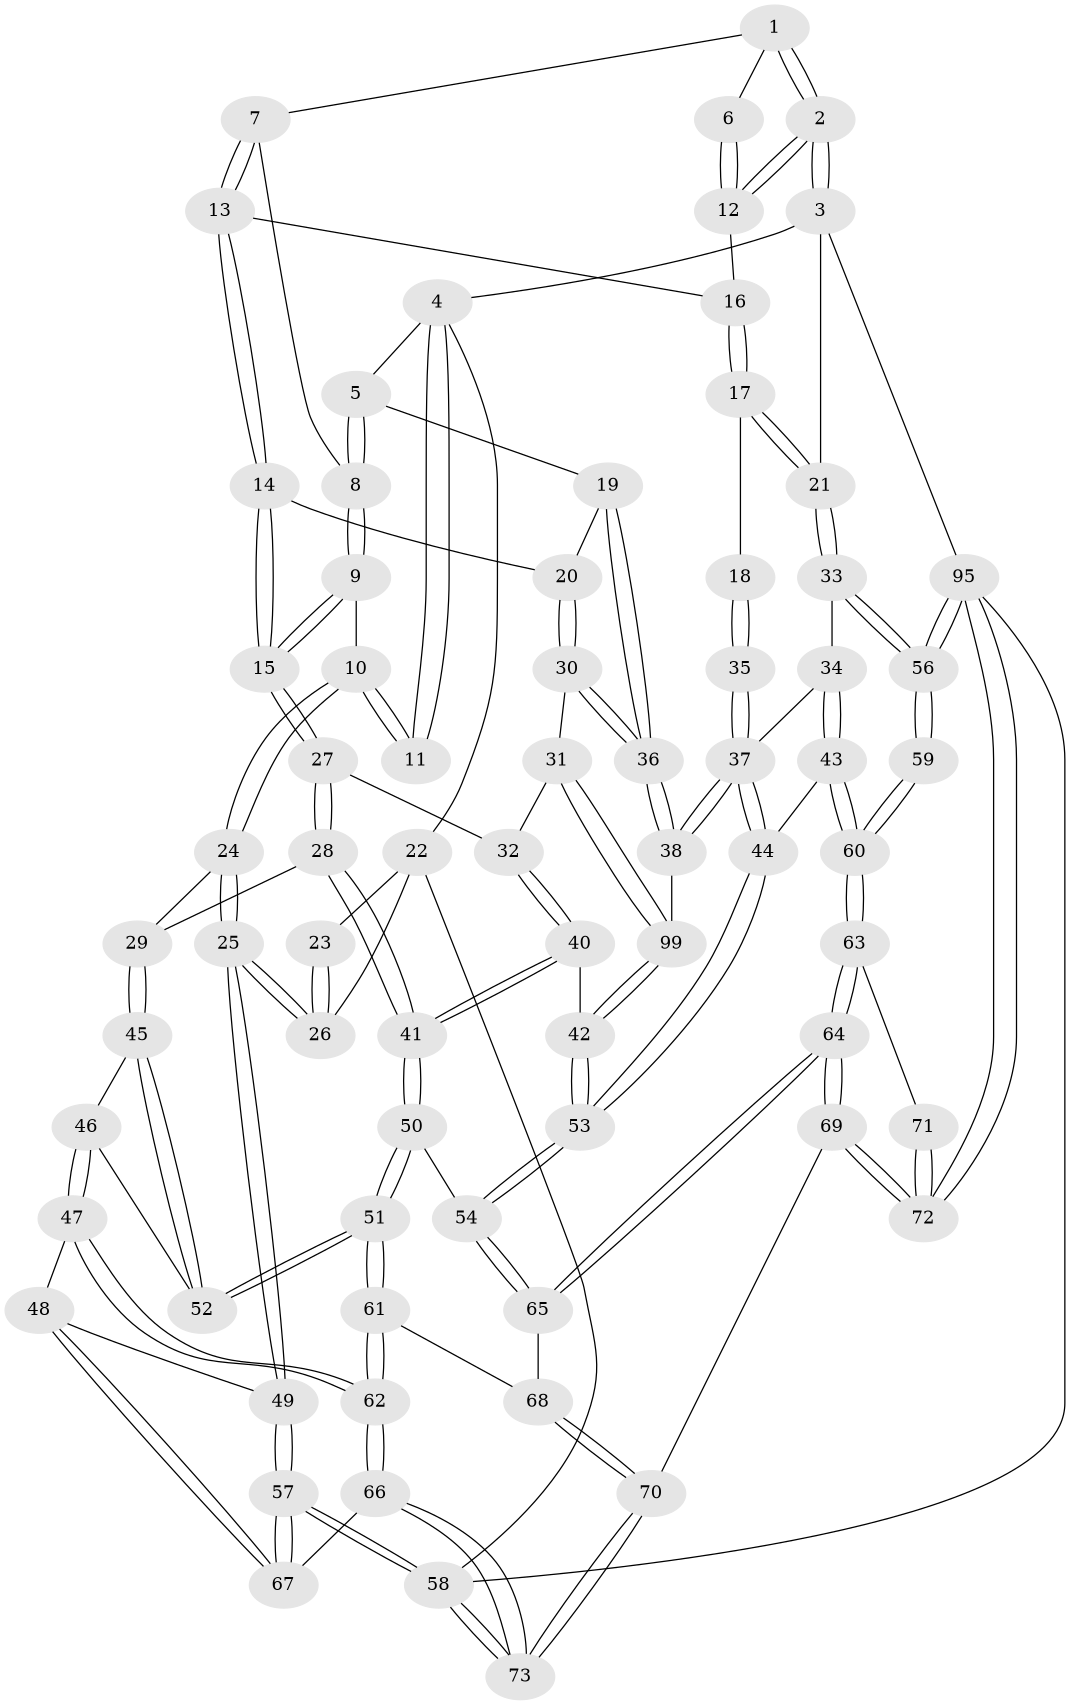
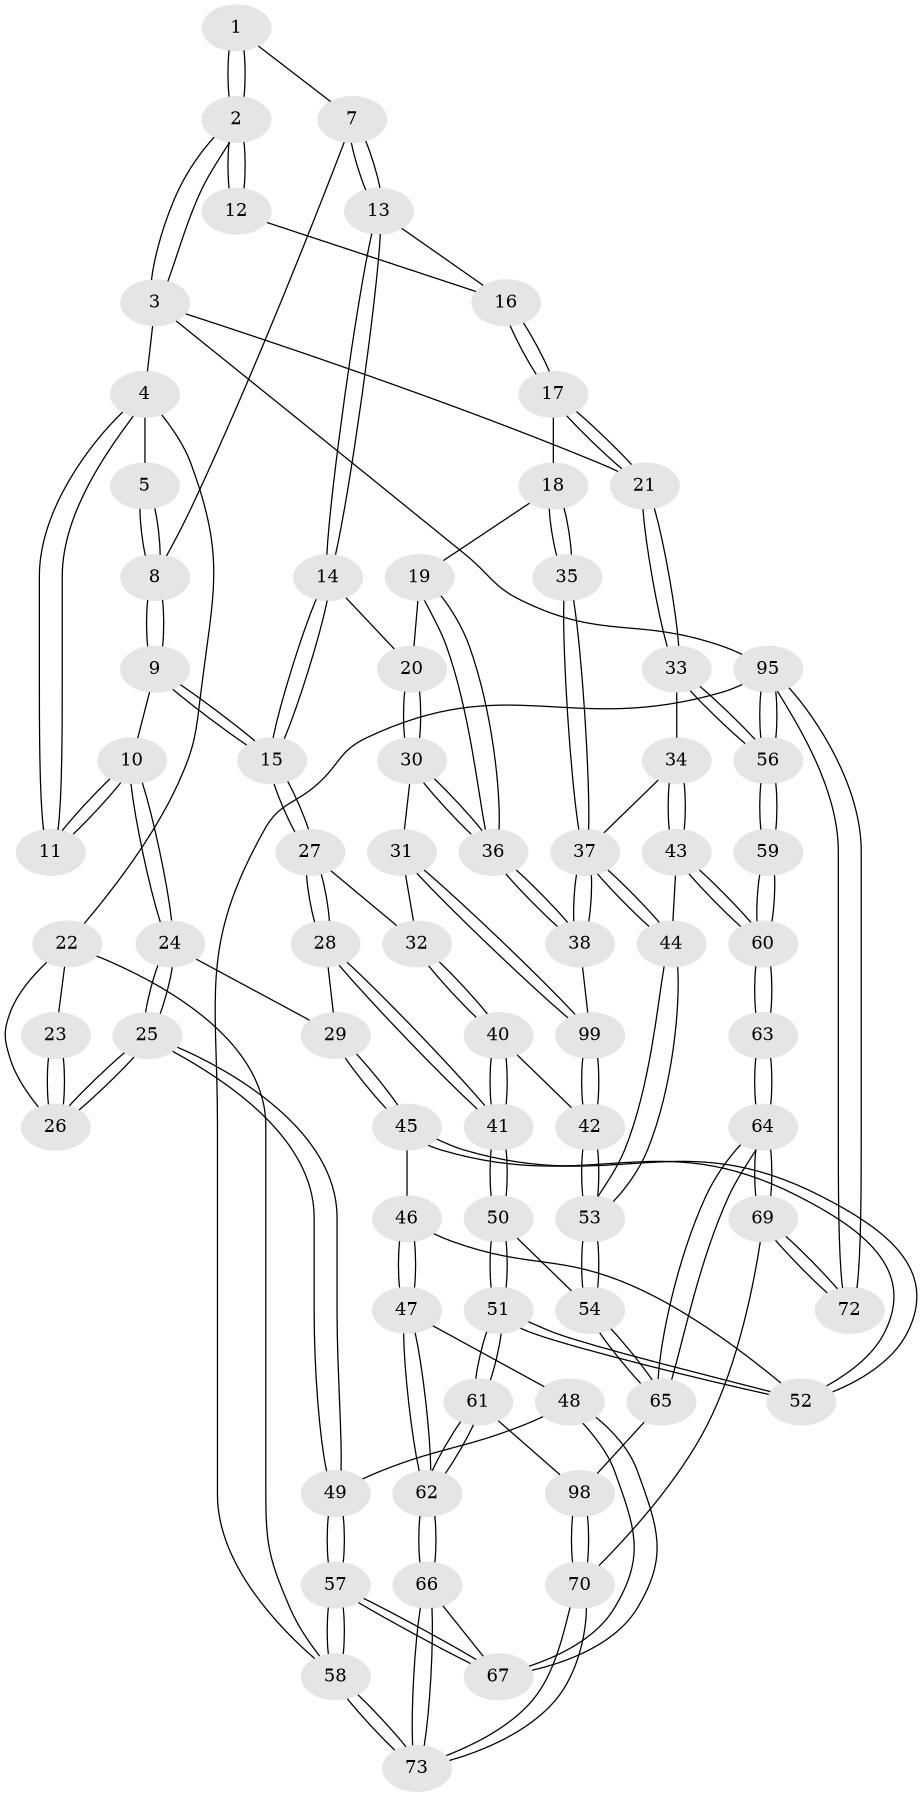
node "6": removed
edge "5" -- "19": now "18" -- "19"
node "71": removed
node "68": label "68" -> "98"
